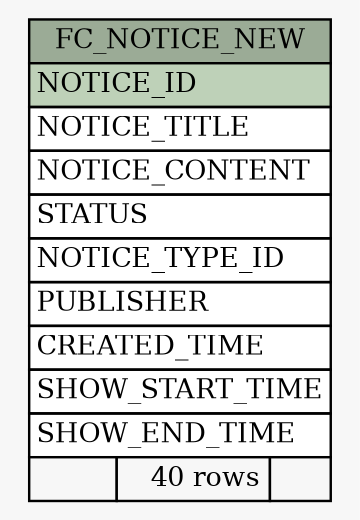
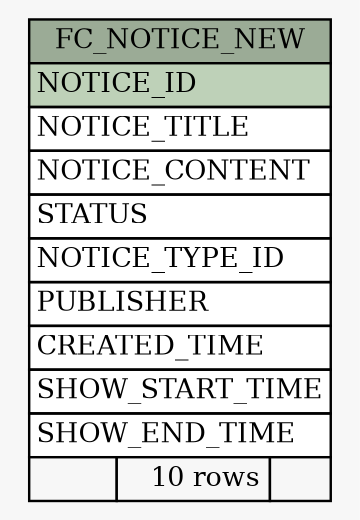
node "FC_NOTICE_NEW": text "40 rows" -> "10 rows"
